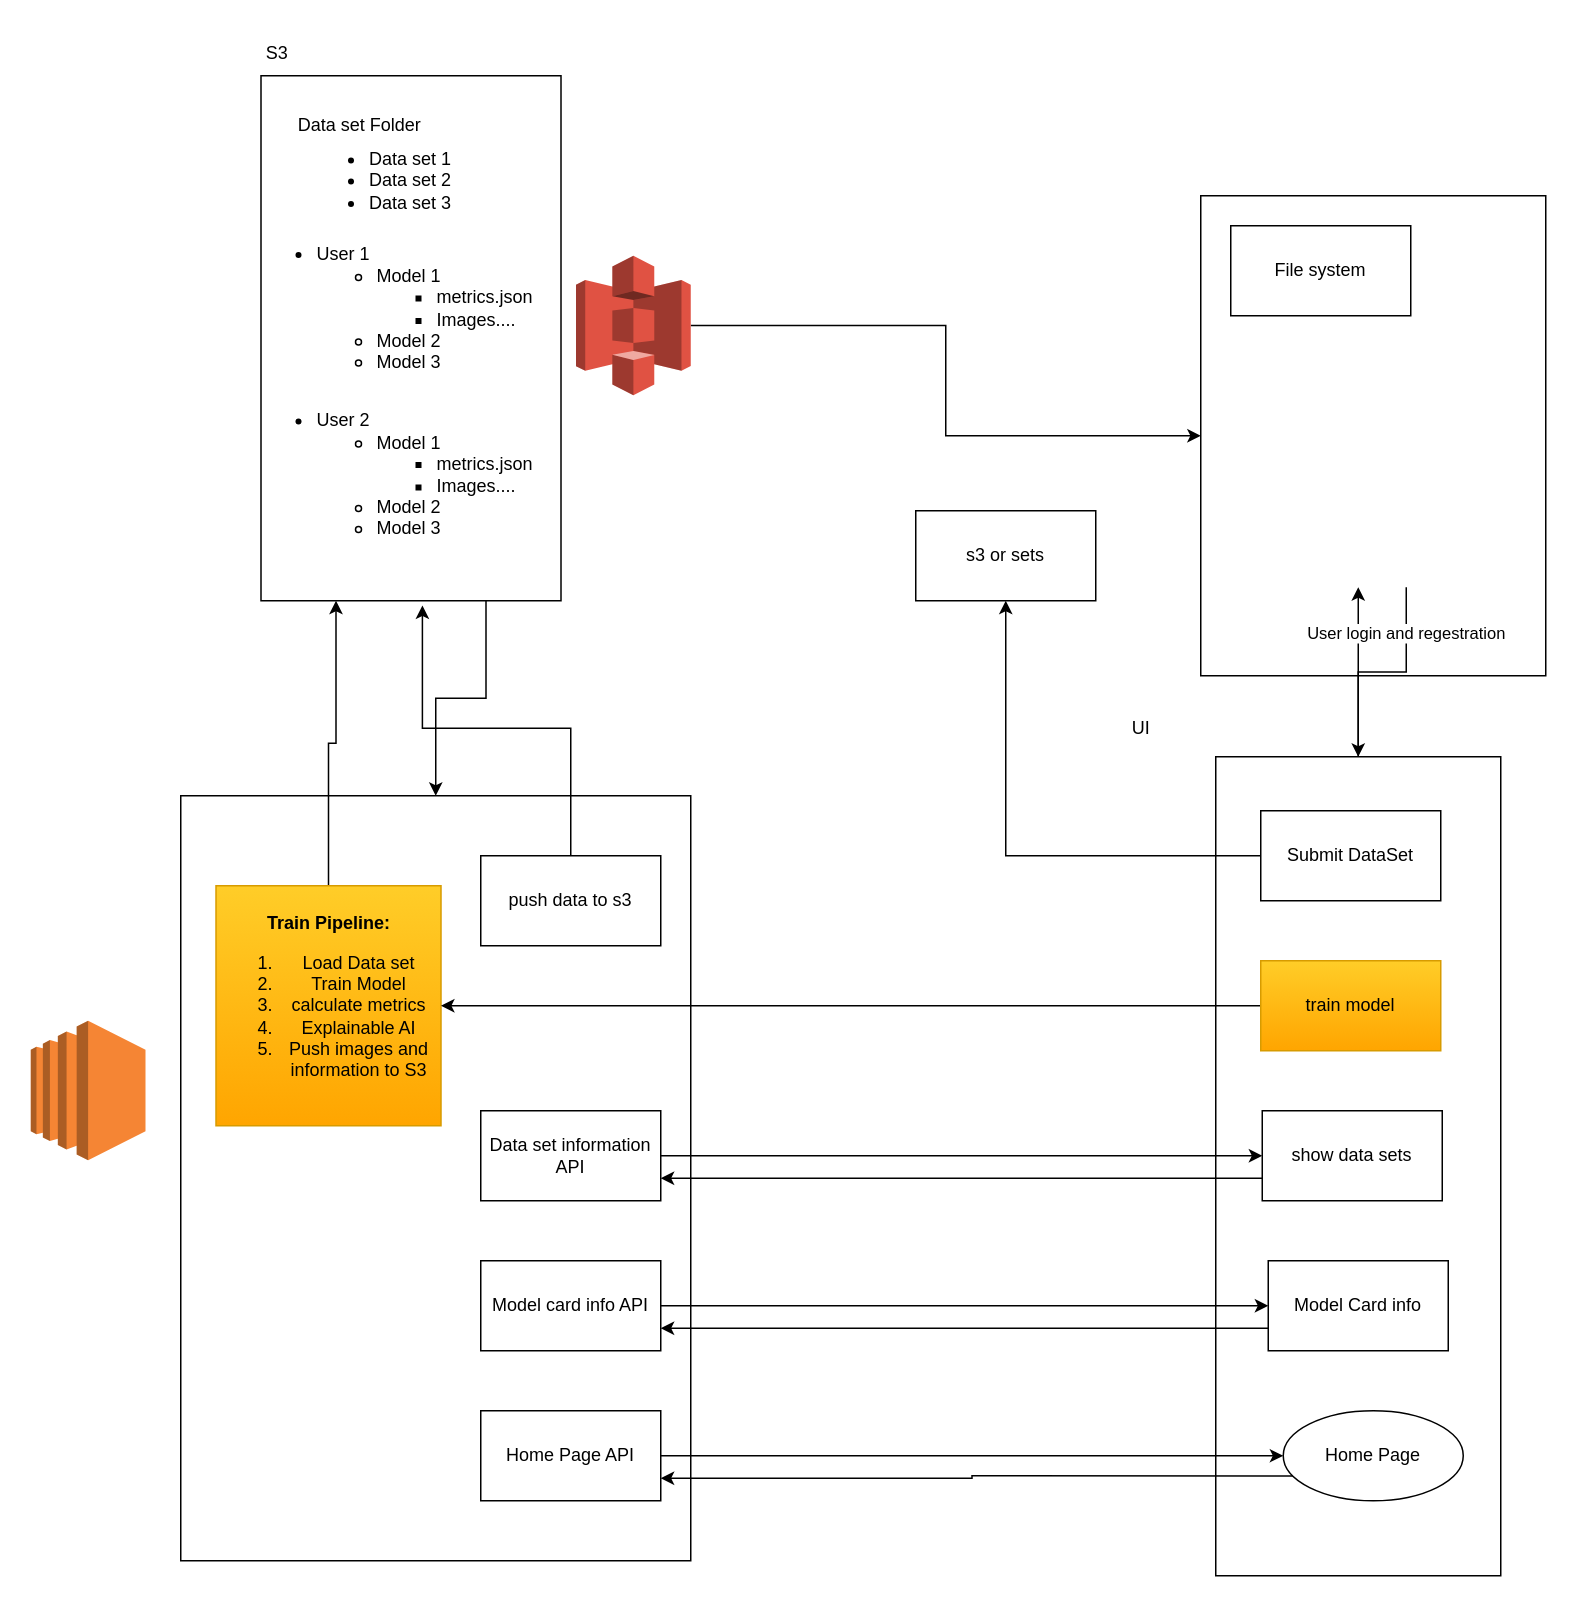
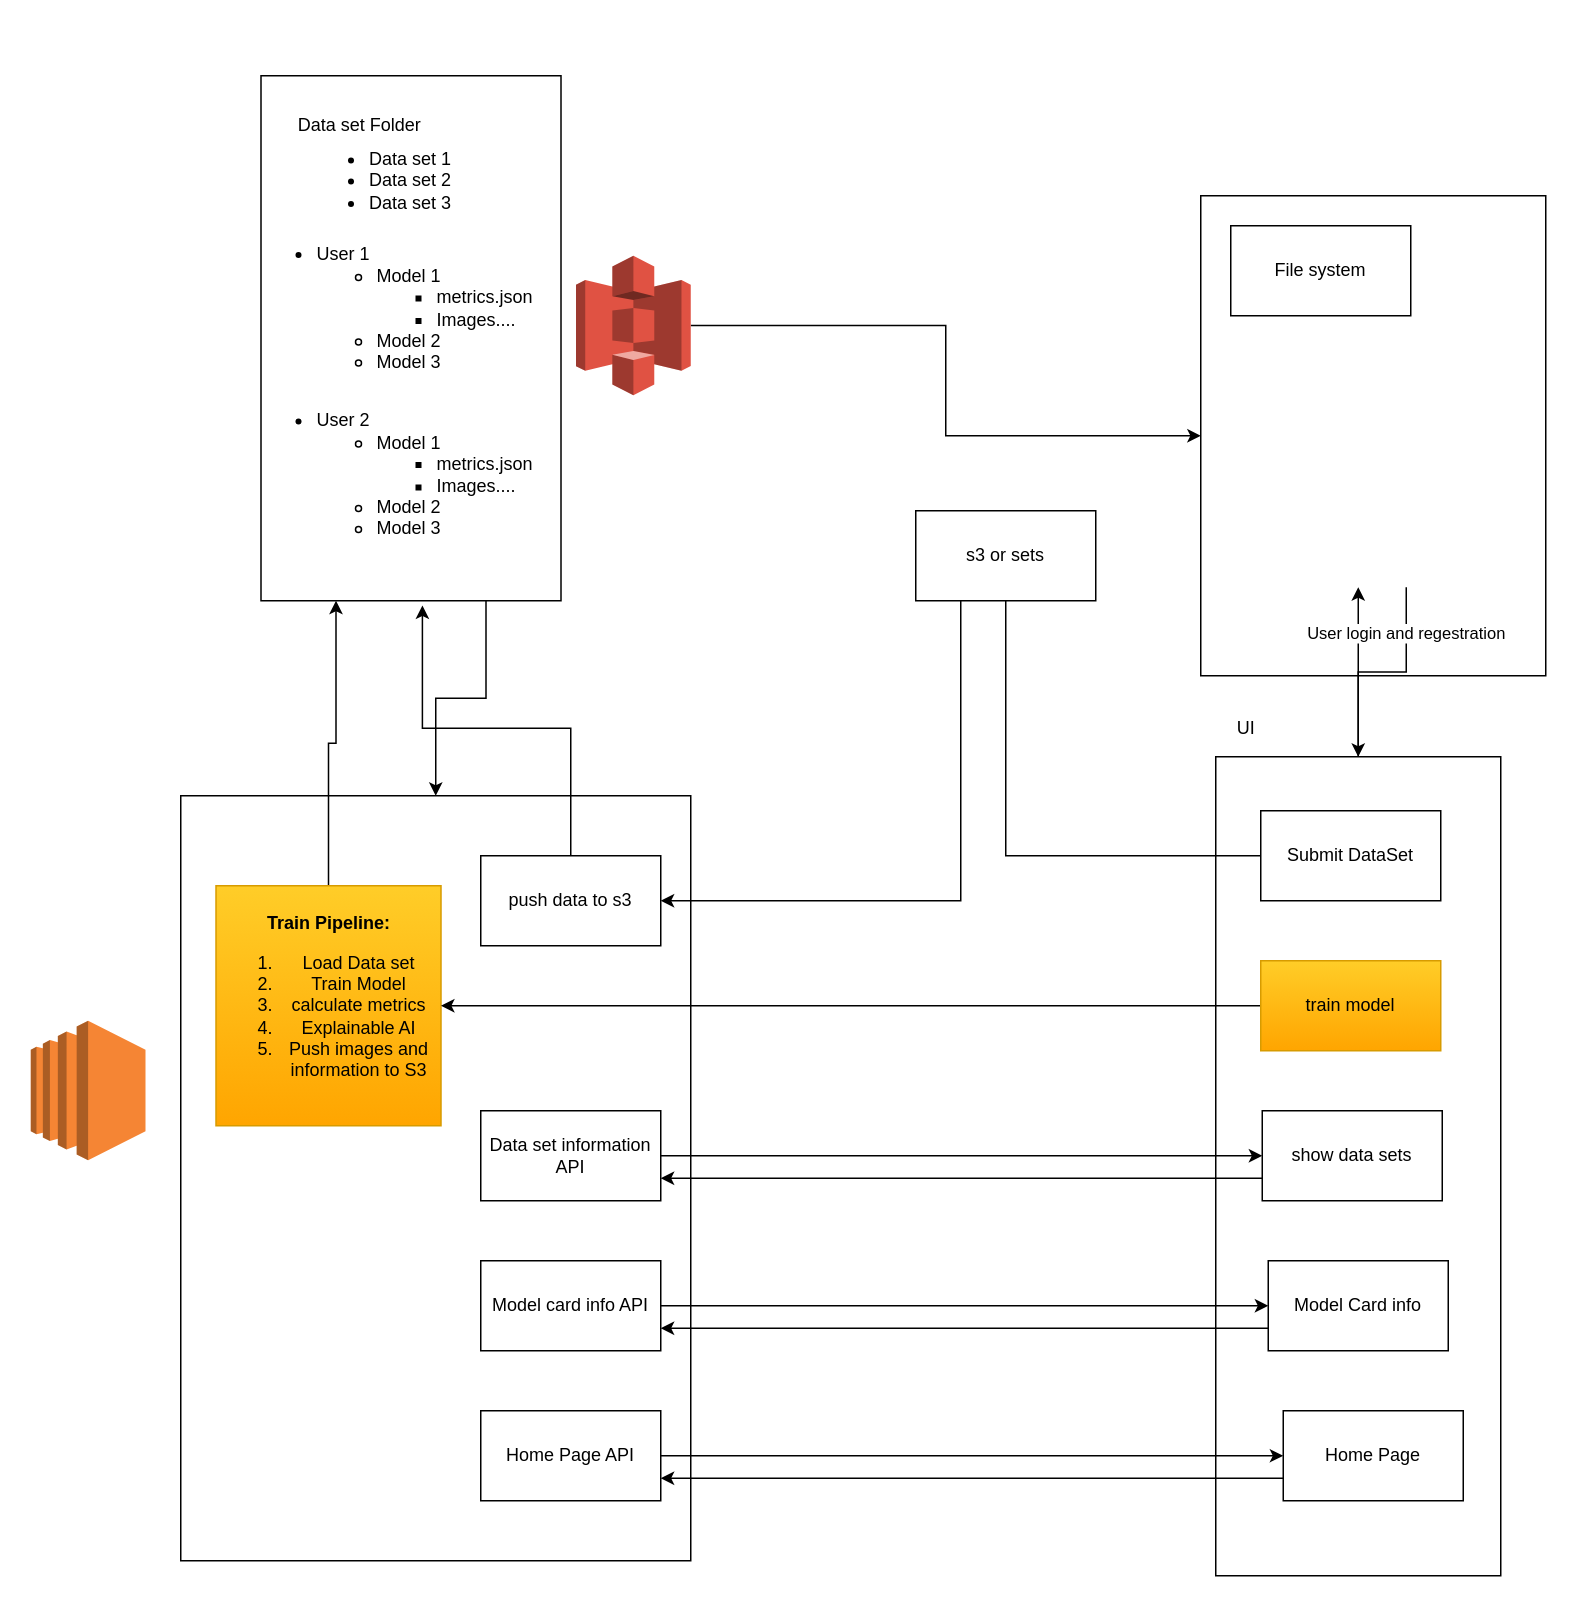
node "S3": removed
edge "Submit DataSet" -> "s3 or sets": arrowhead classic -> none
node "UI": moved (1141, 728) -> (1246, 728)
edge "s3 or sets" -> "push data to s3": added
node "Home Page": shape ellipse -> rectangle
